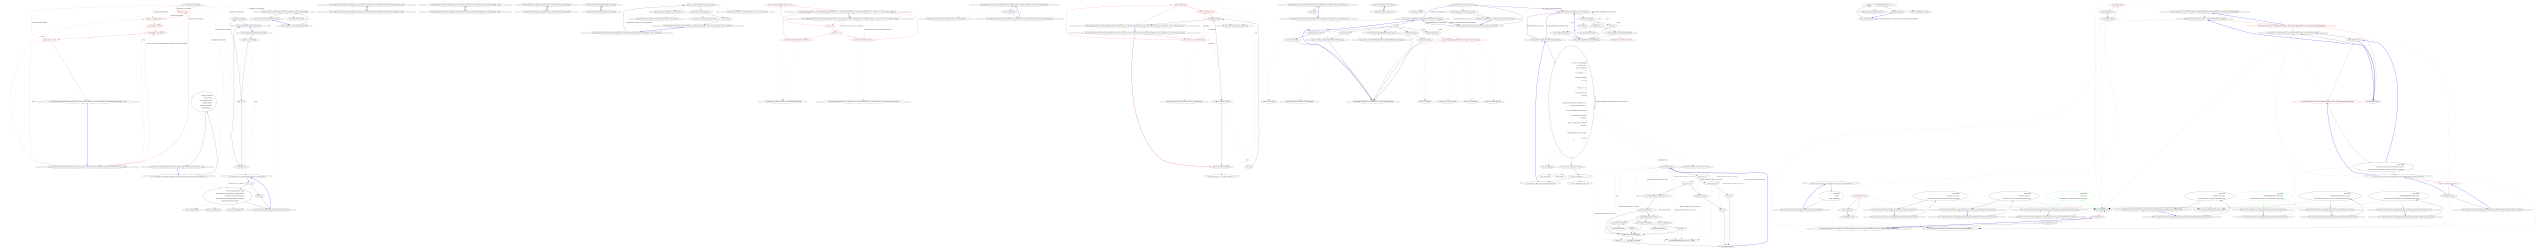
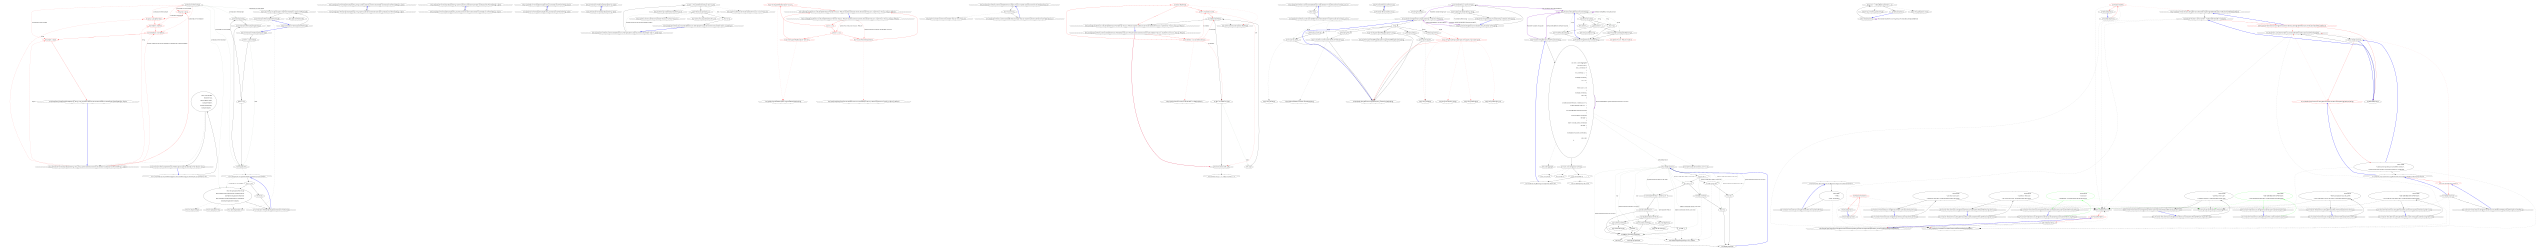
edge "Exit CommandLine.Text.Example.Equals(object)" -> "Entry CommandLine.Text.Example.Equals(object)": now "Entry CommandLine.Text.Example.GetHashCode()" -> "Entry CommandLine.Text.Example.Equals(object)"
